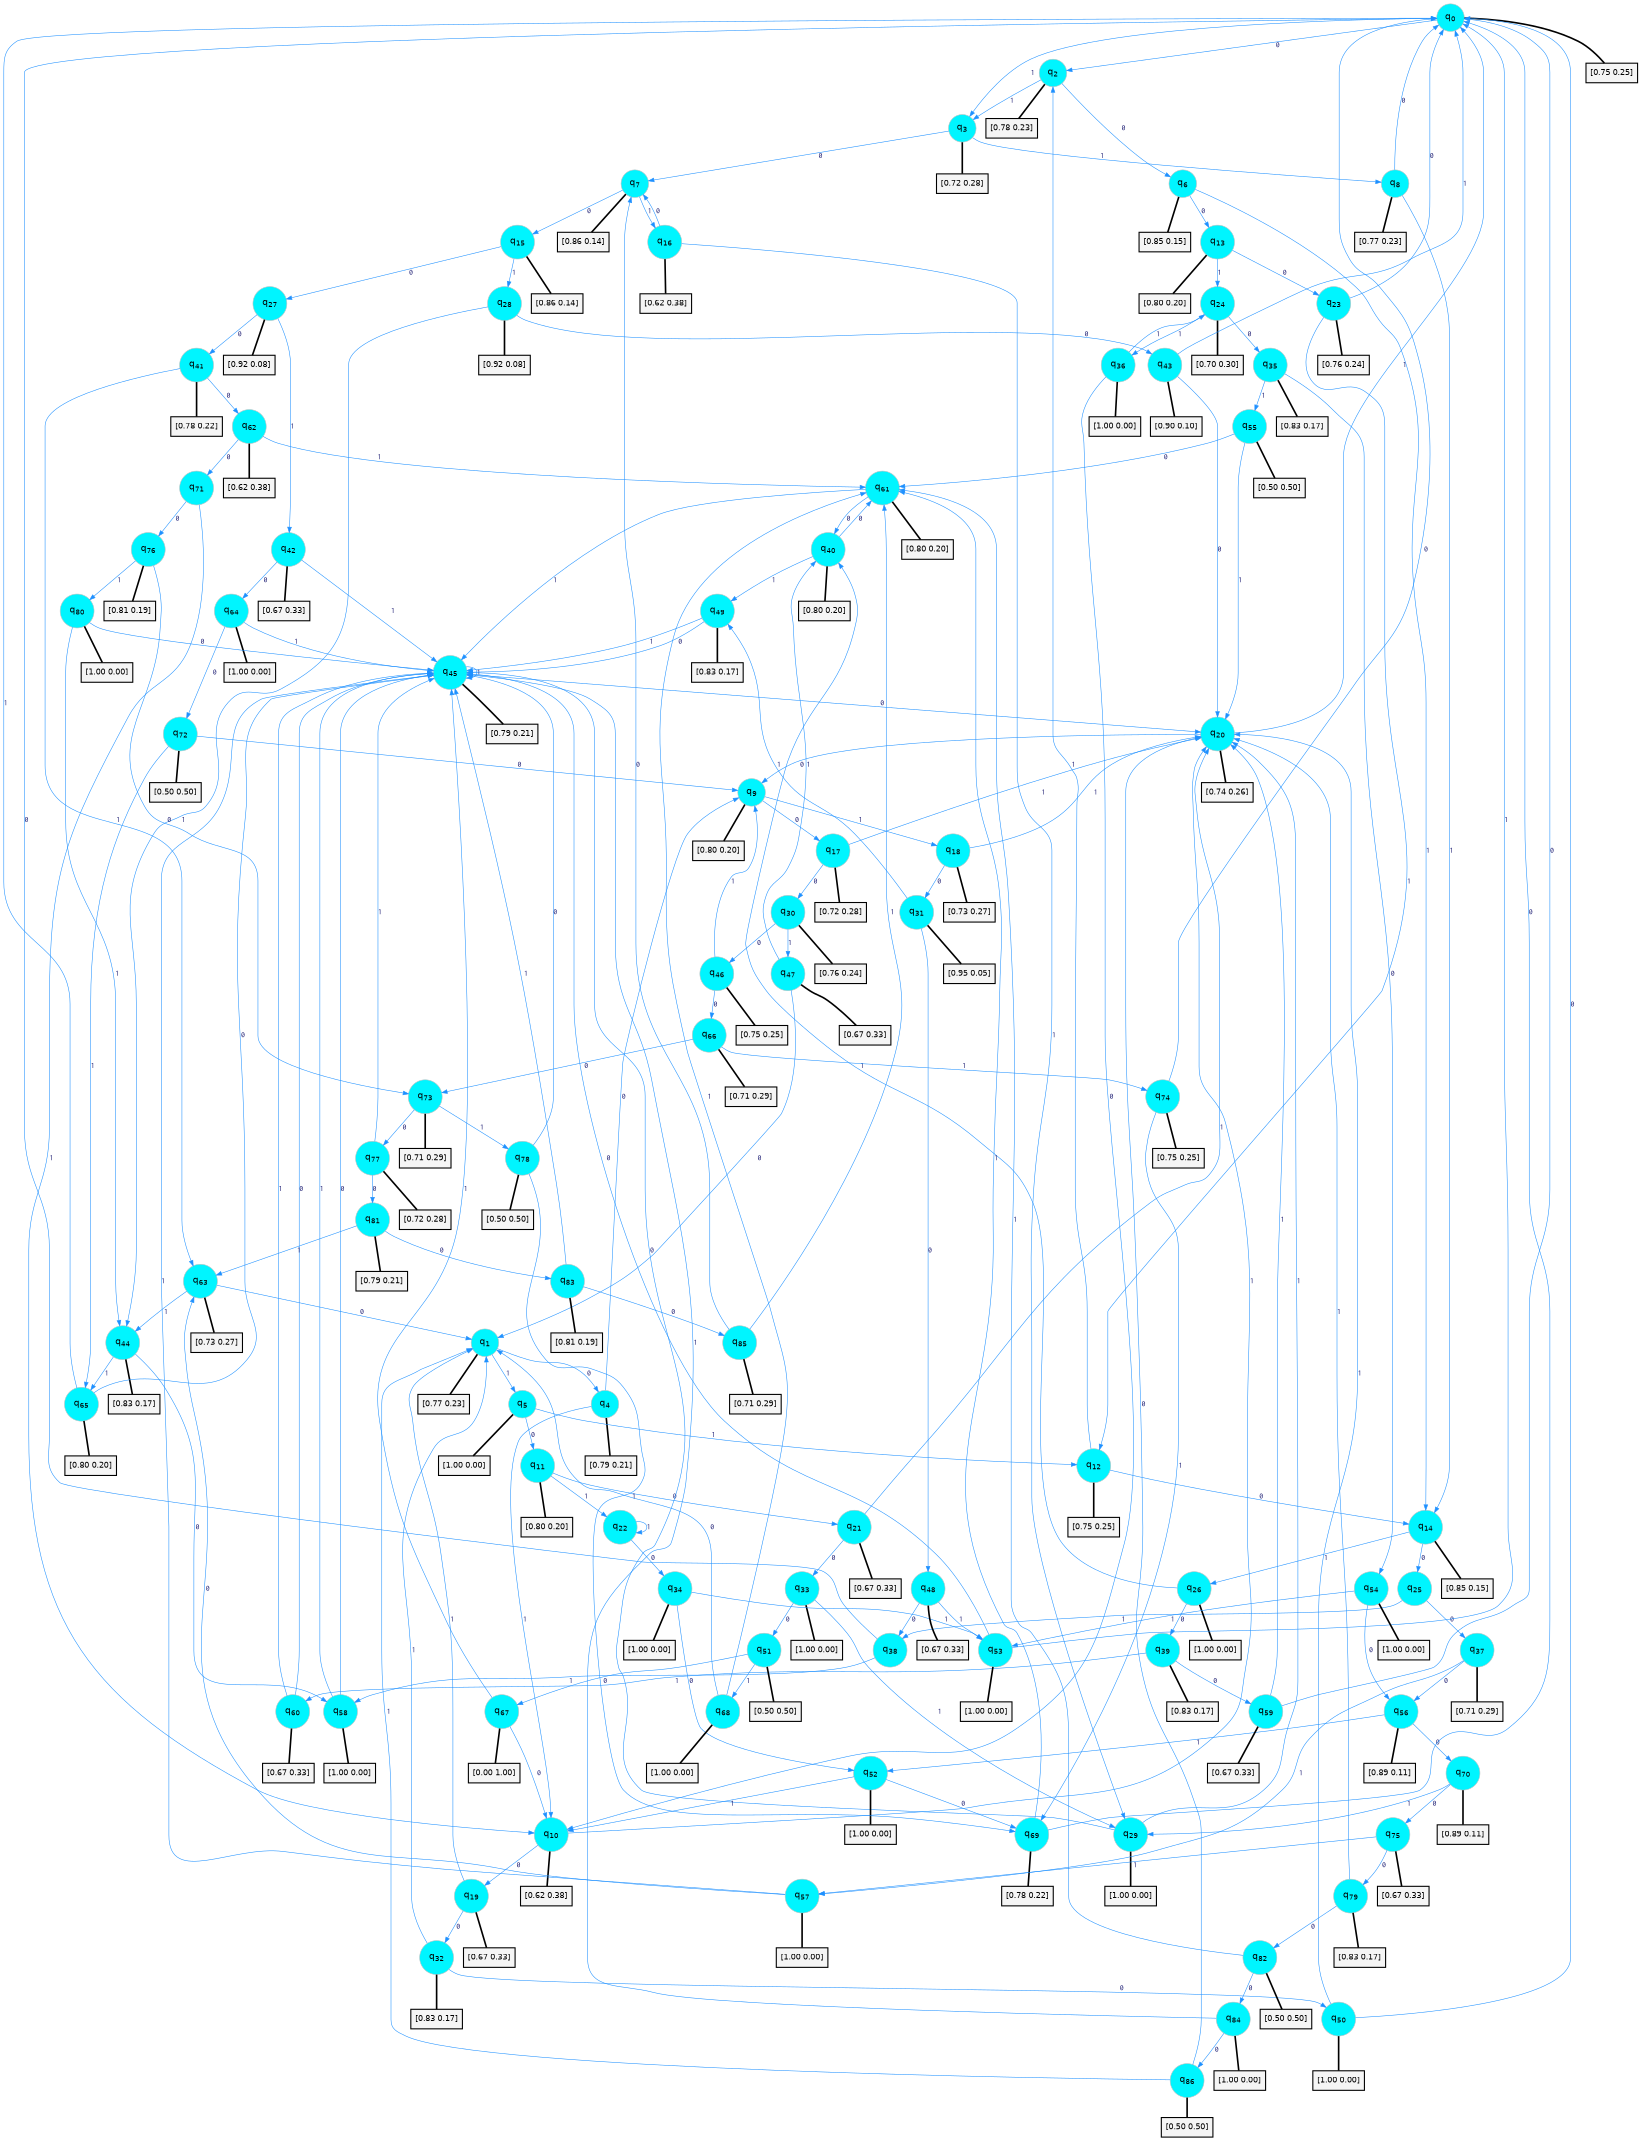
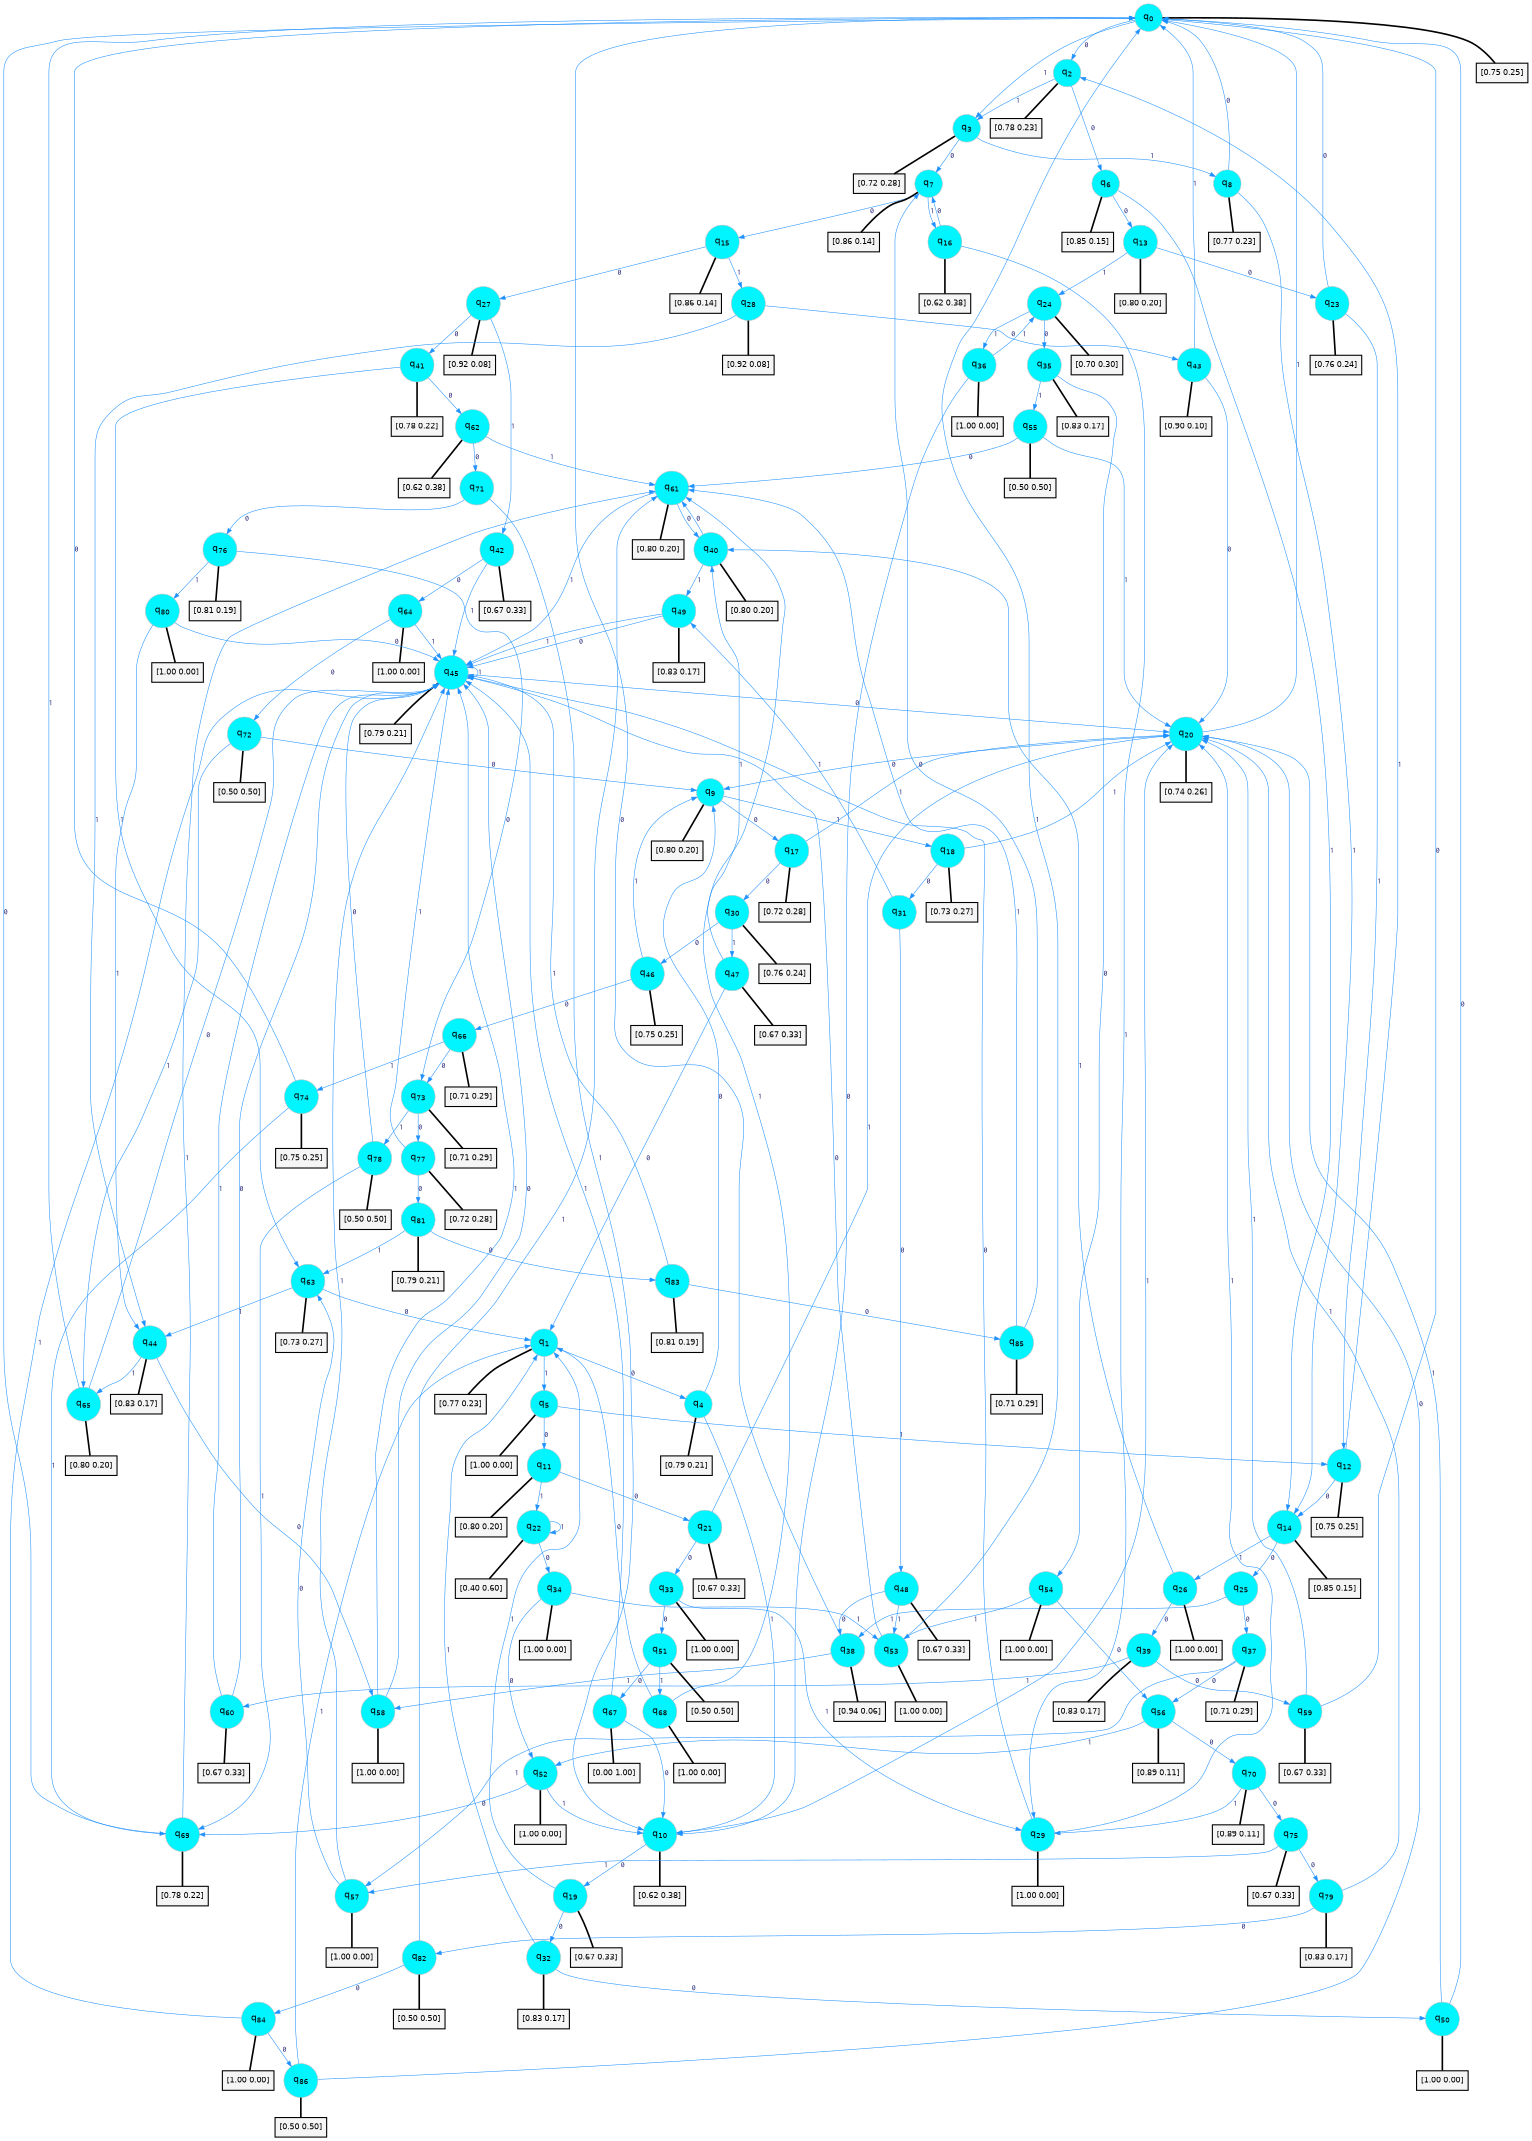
node "[0.95 0.05]": removed
node "[0.40 0.60]": added
node "[0.94 0.06]": added
